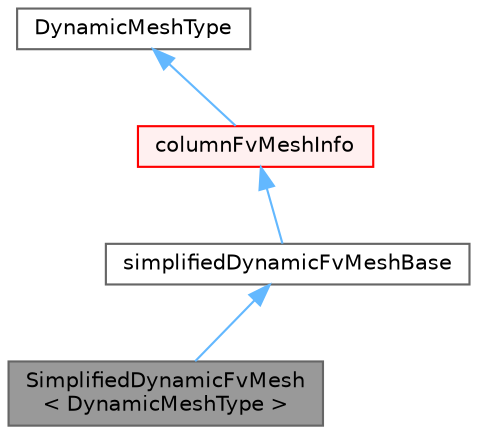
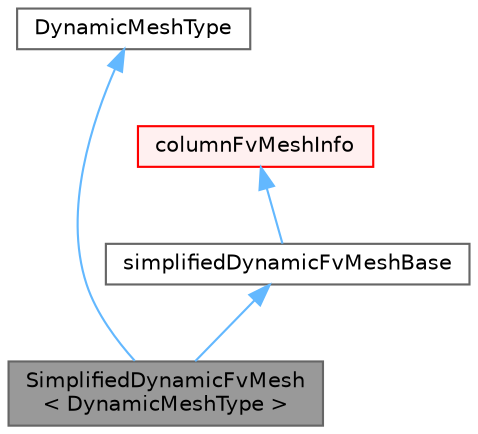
edge "columnFvMeshInfo" -> "DynamicMeshType": now "SimplifiedDynamicFvMesh < DynamicMeshType >" -> "DynamicMeshType"
